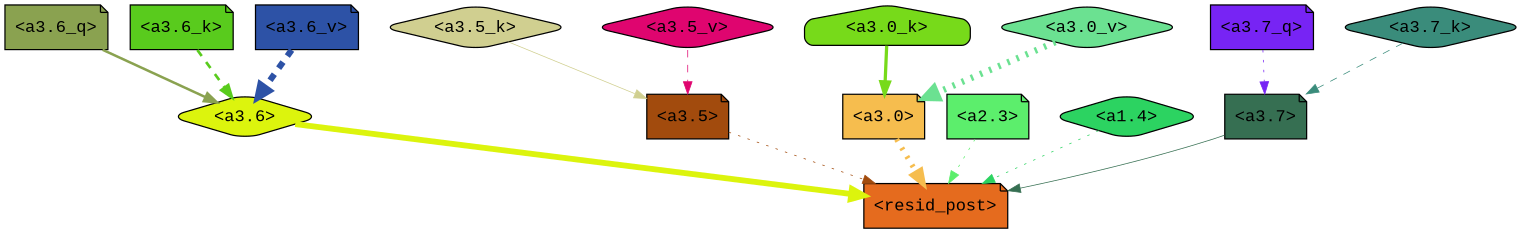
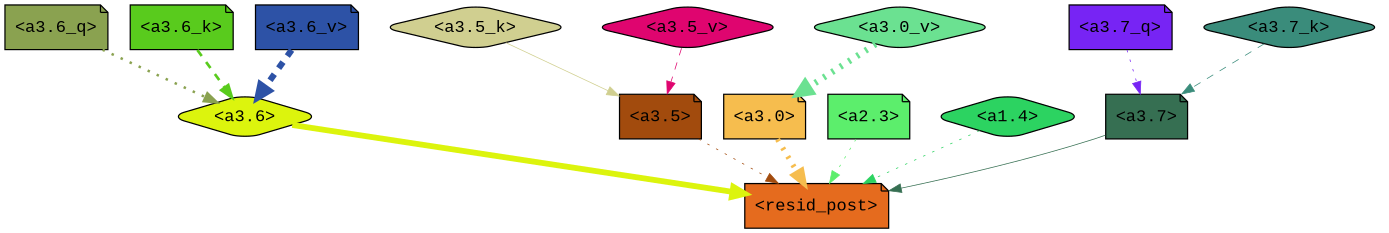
node "<a3.0_k>": removed
edge "<a3.6_q>" -> "<a3.6>": style bold -> dotted
